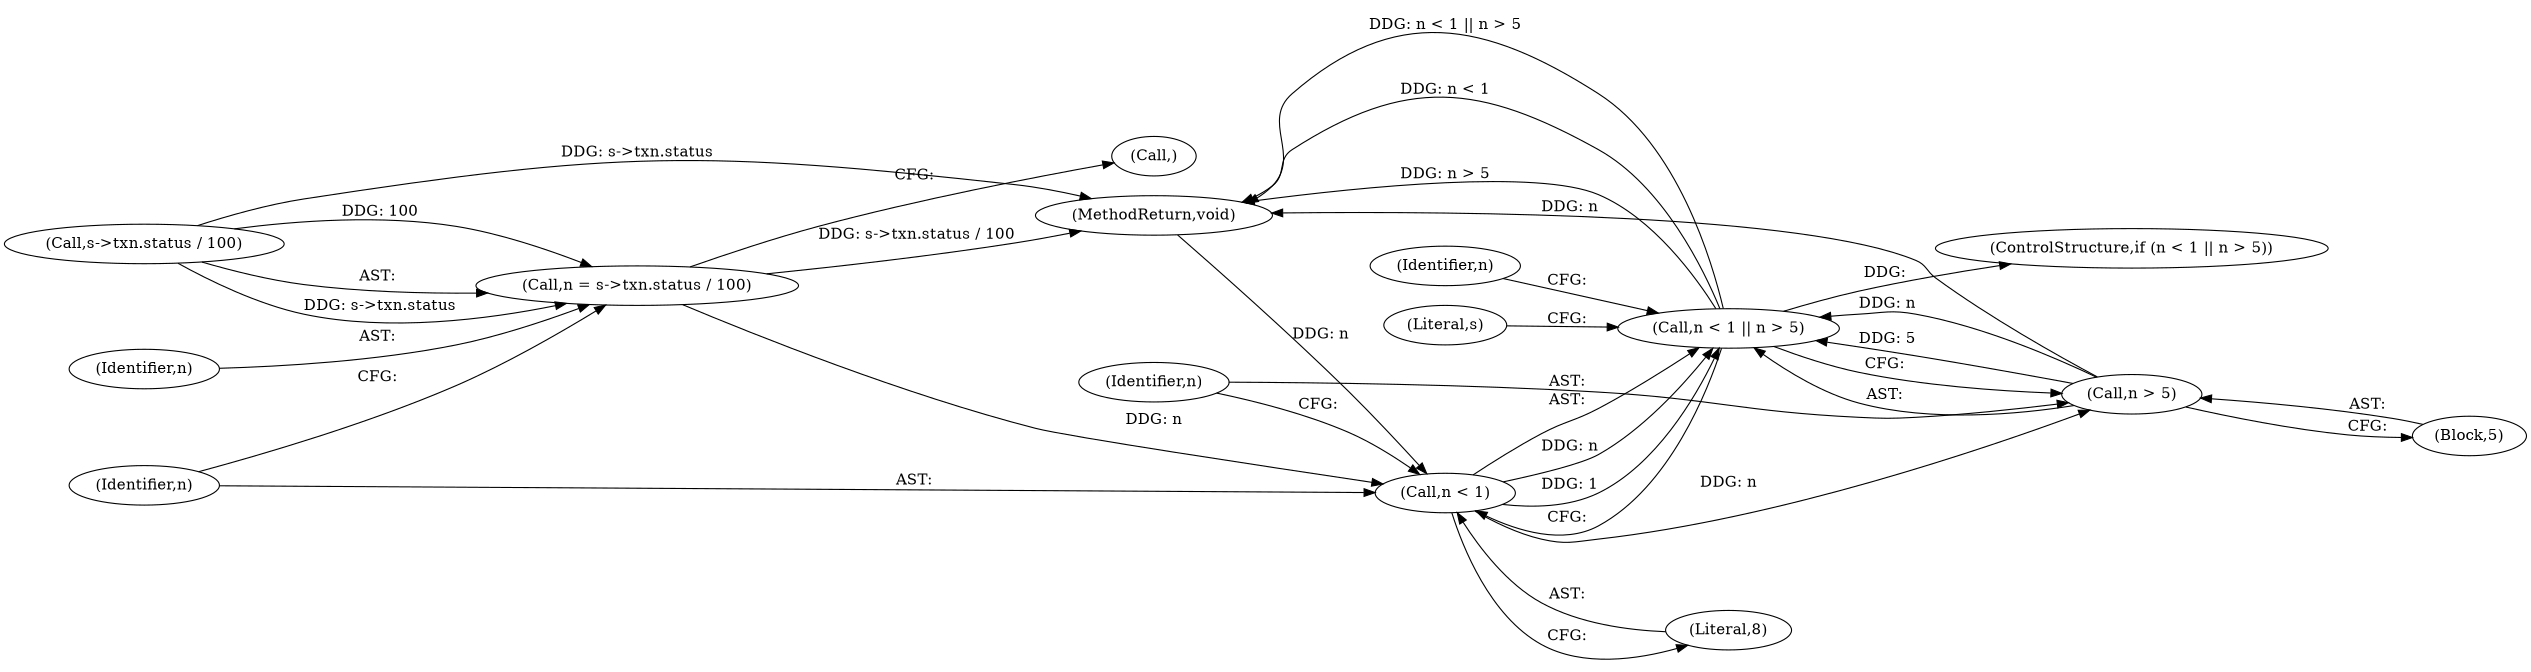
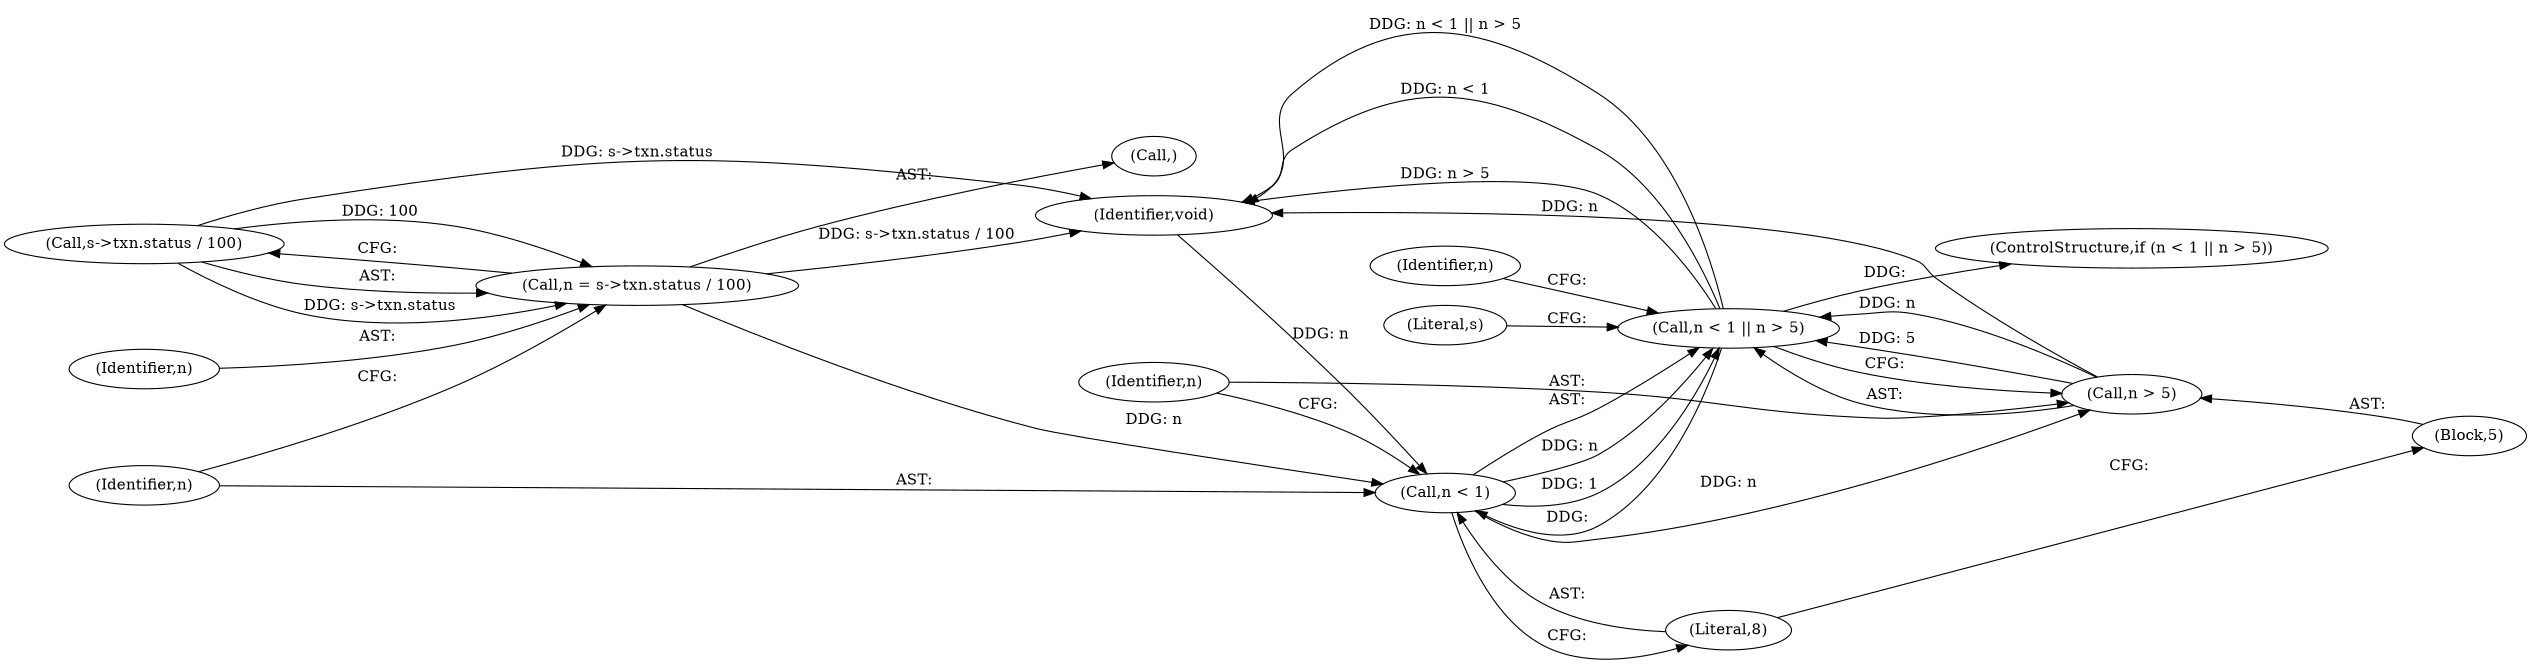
edge "(Call,n = s->txn.status / 100)" -> "(Call,)": label "CFG: " -> "AST: "
node "(MethodReturn,void)": label "(MethodReturn,void)" -> "(Identifier,void)"
edge "(Call,n = s->txn.status / 100)" -> "(Call,s->txn.status / 100)": added, label "CFG:"
edge "(Call,n > 5)" -> "(Block,5)": now "(Literal,8)" -> "(Block,5)"
edge "(Call,n < 1 || n > 5)" -> "(Call,n < 1)": label "CFG: " -> "DDG: "
